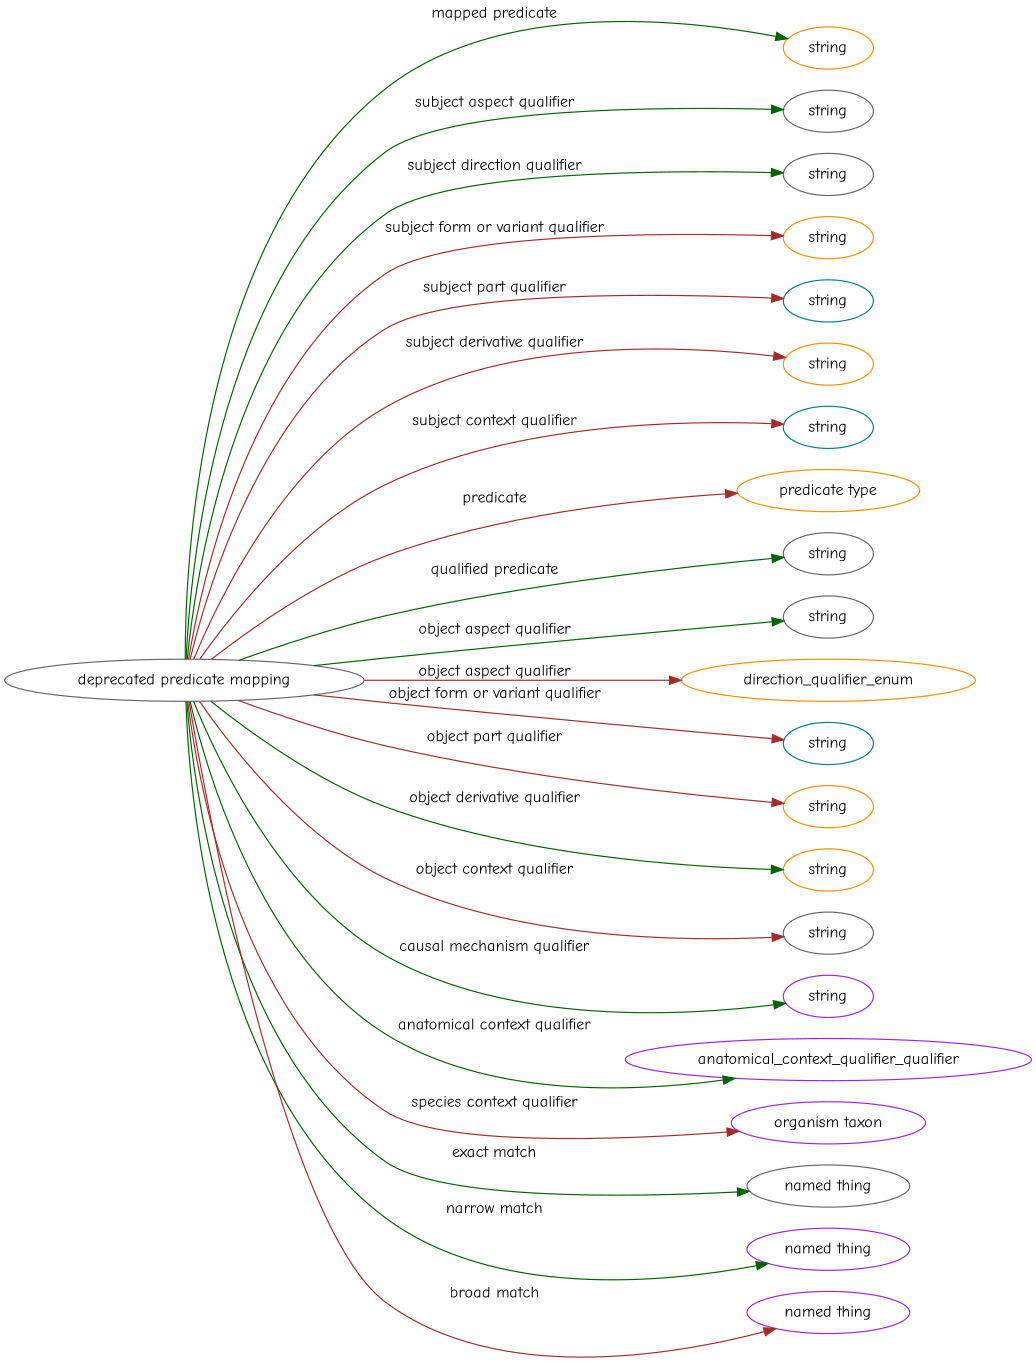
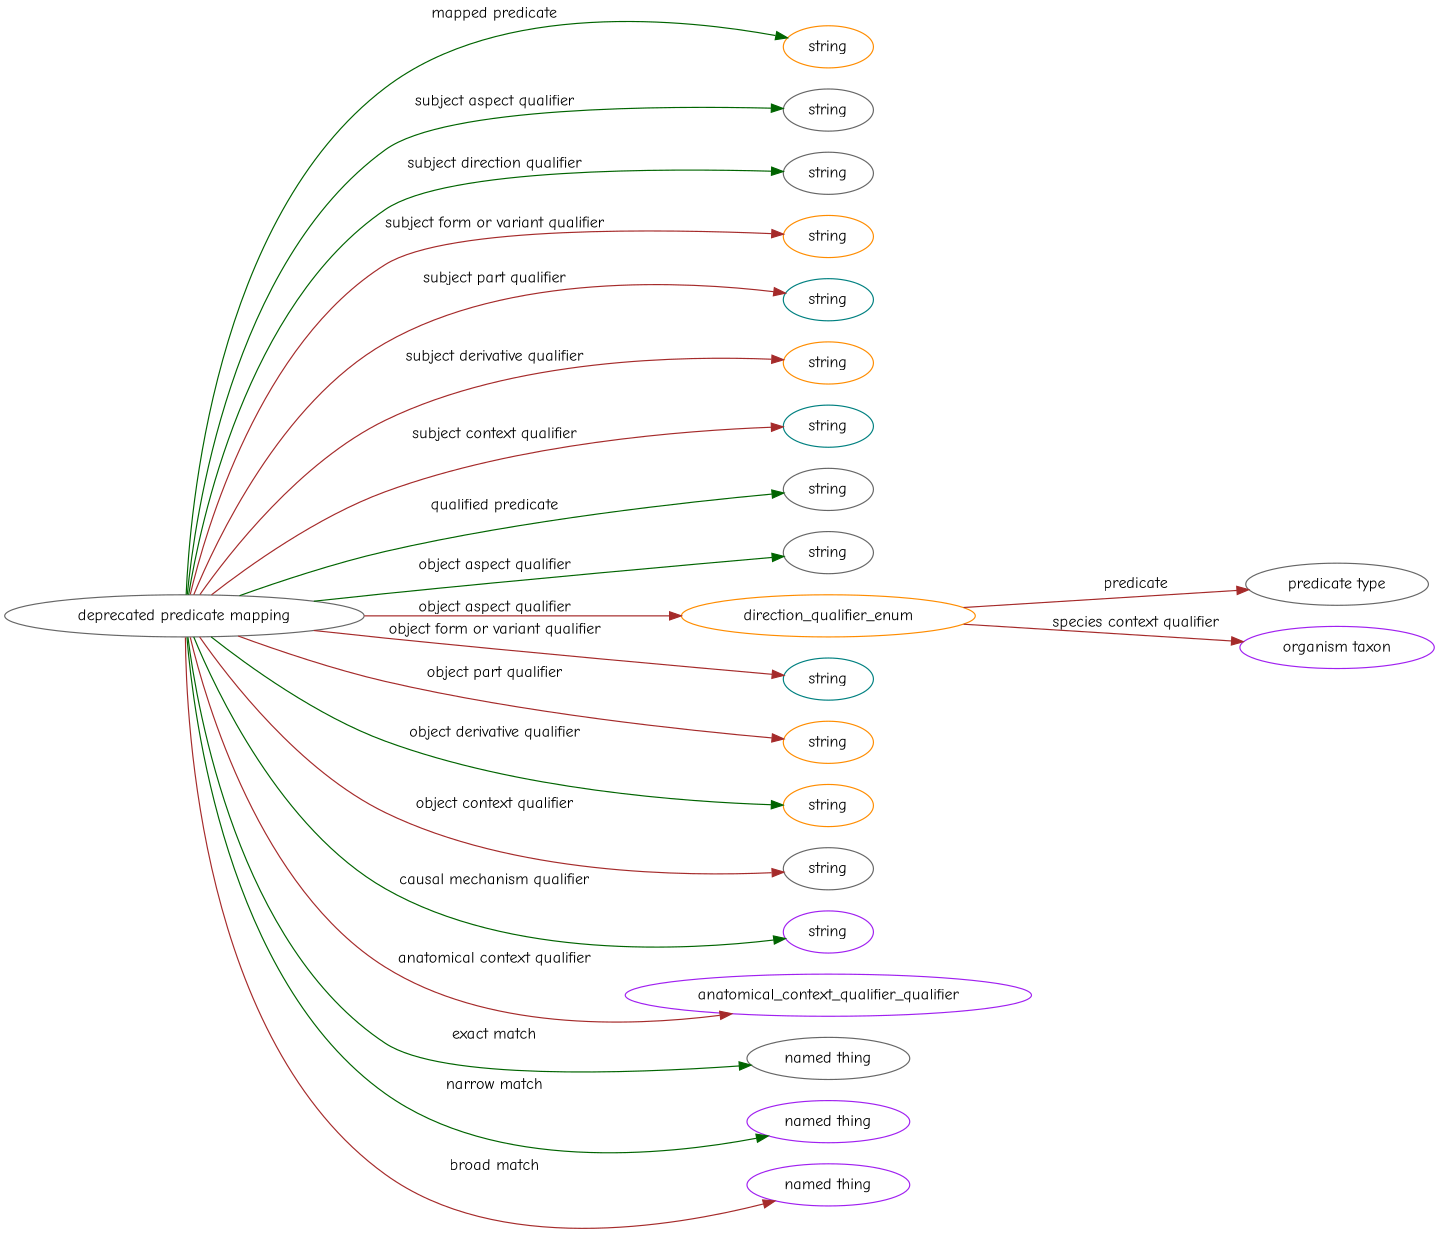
node "predicate type": color darkorange -> gray40
edge "deprecated predicate mapping" -> "predicate type": now "direction_qualifier_enum" -> "predicate type"
edge "deprecated predicate mapping" -> "anatomical_context_qualifier_qualifier": color darkgreen -> brown
edge "deprecated predicate mapping" -> "organism taxon": now "direction_qualifier_enum" -> "organism taxon"
